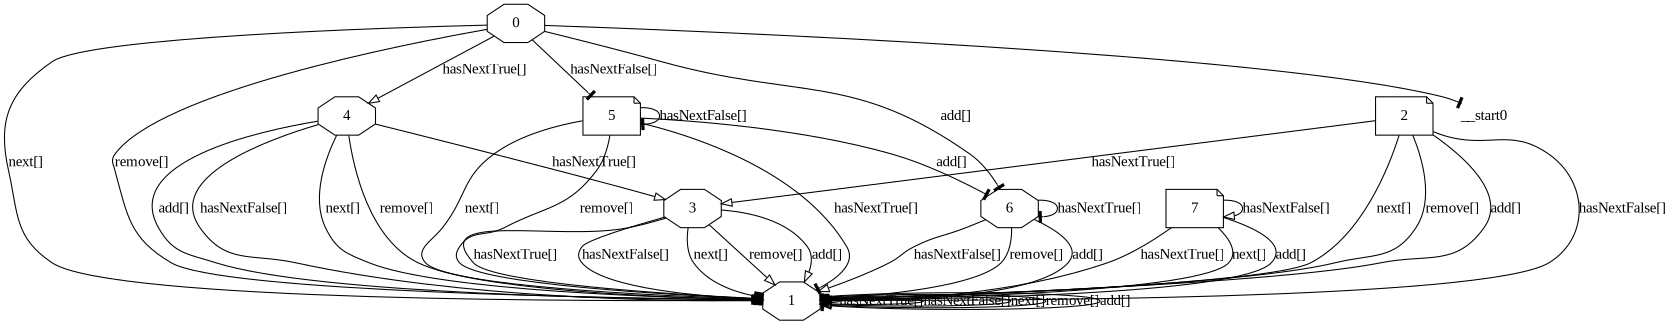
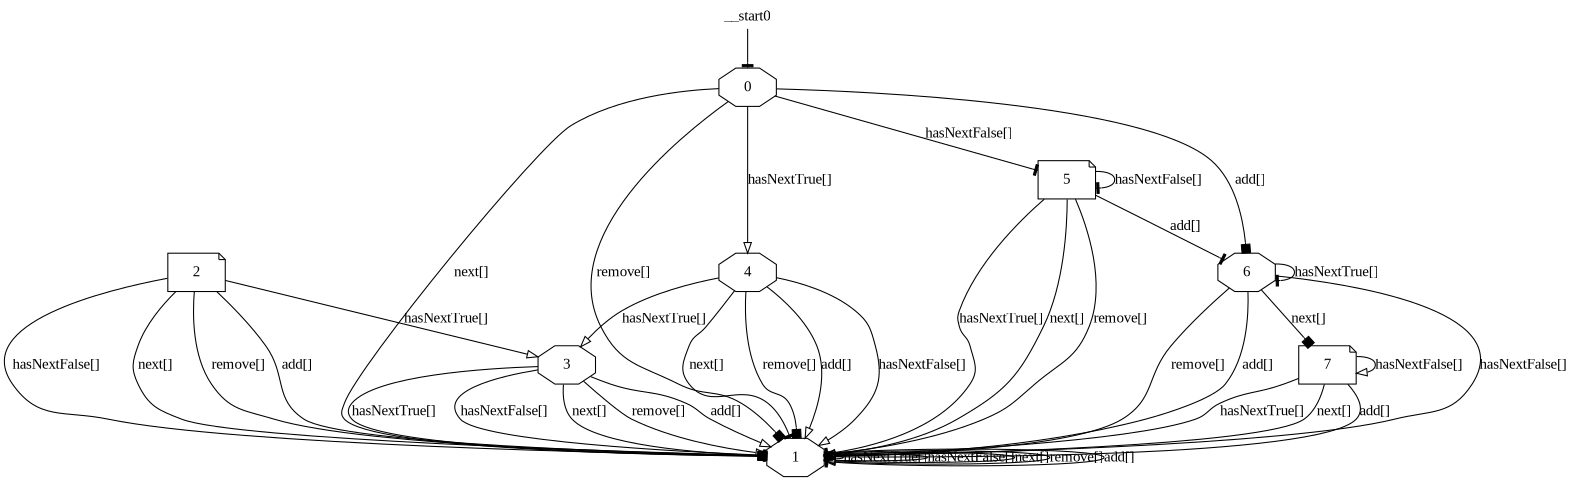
edge "0" -> "__start0": reversed
edge "0" -> "6": arrowhead tee -> box
edge "6" -> "7": added, label "next[]"
